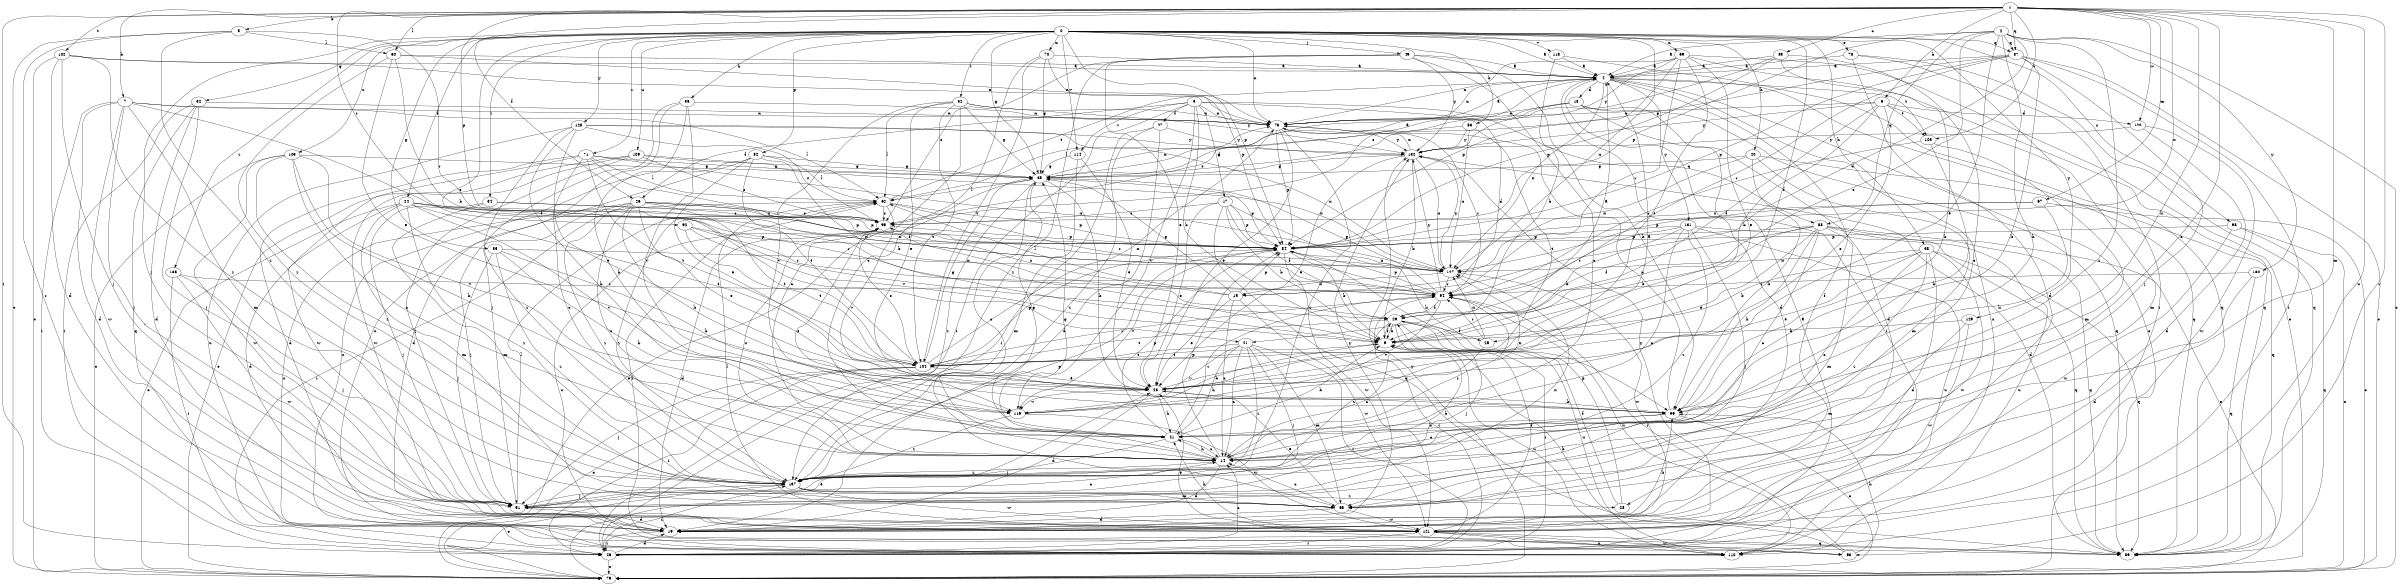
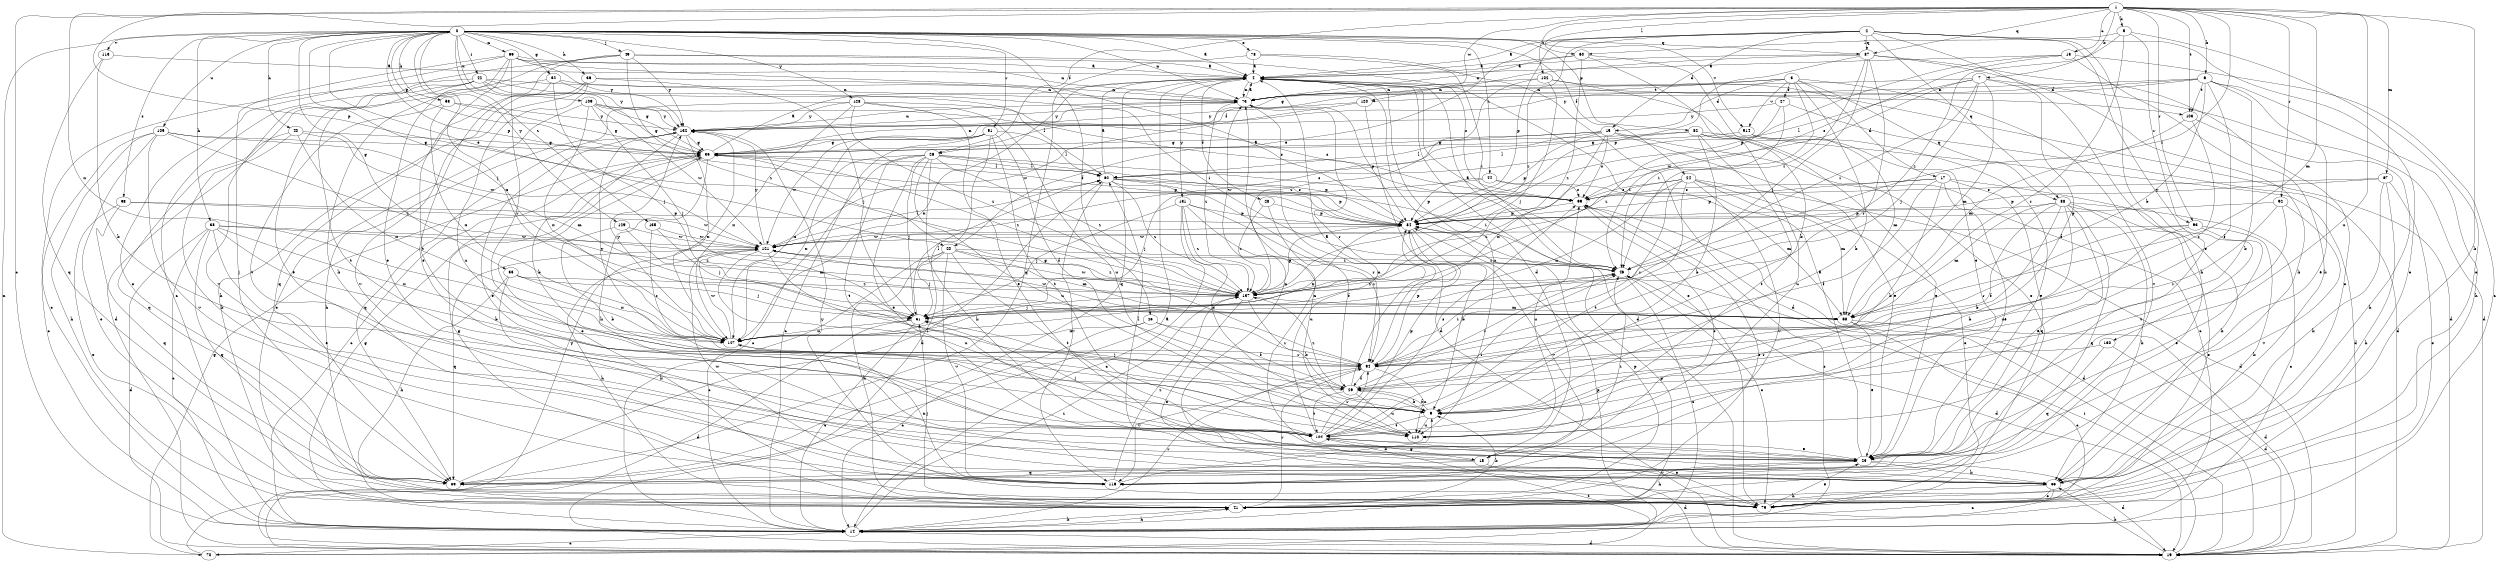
node "83": label "83" -> "13"
edge "102" -> "4": removed, label "a"
edge "0" -> "84": reversed
node "52": label "52" -> "42"
edge "109" -> "132": added, label "y"
edge "62" -> "4": label "t" -> "a"
node "71": label "71" -> "91"
node "114": label "114" -> "914"
edge "69" -> "84": label "p" -> "a"
edge "26" -> "62": added, label "l"
node "34": label "34" -> "44"
edge "73" -> "23": removed, label "e"
edge "104" -> "35": now "104" -> "18"
edge "127" -> "15": reversed
edge "131" -> "89": removed, label "q"
edge "92" -> "9": now "92" -> "116"
edge "6" -> "68": label "m" -> "b"
edge "69" -> "89": label "q" -> "j"
edge "29" -> "25": reversed
node "21": label "21" -> "20"
edge "132" -> "89": label "d" -> "q"
edge "70" -> "14": reversed
edge "41" -> "14": label "c" -> "k"
edge "6" -> "41": added, label "h"
edge "137" -> "28": reversed
edge "67" -> "41": added, label "h"
edge "135" -> "46": removed, label "i"
edge "121" -> "93": reversed
edge "99" -> "110": reversed
